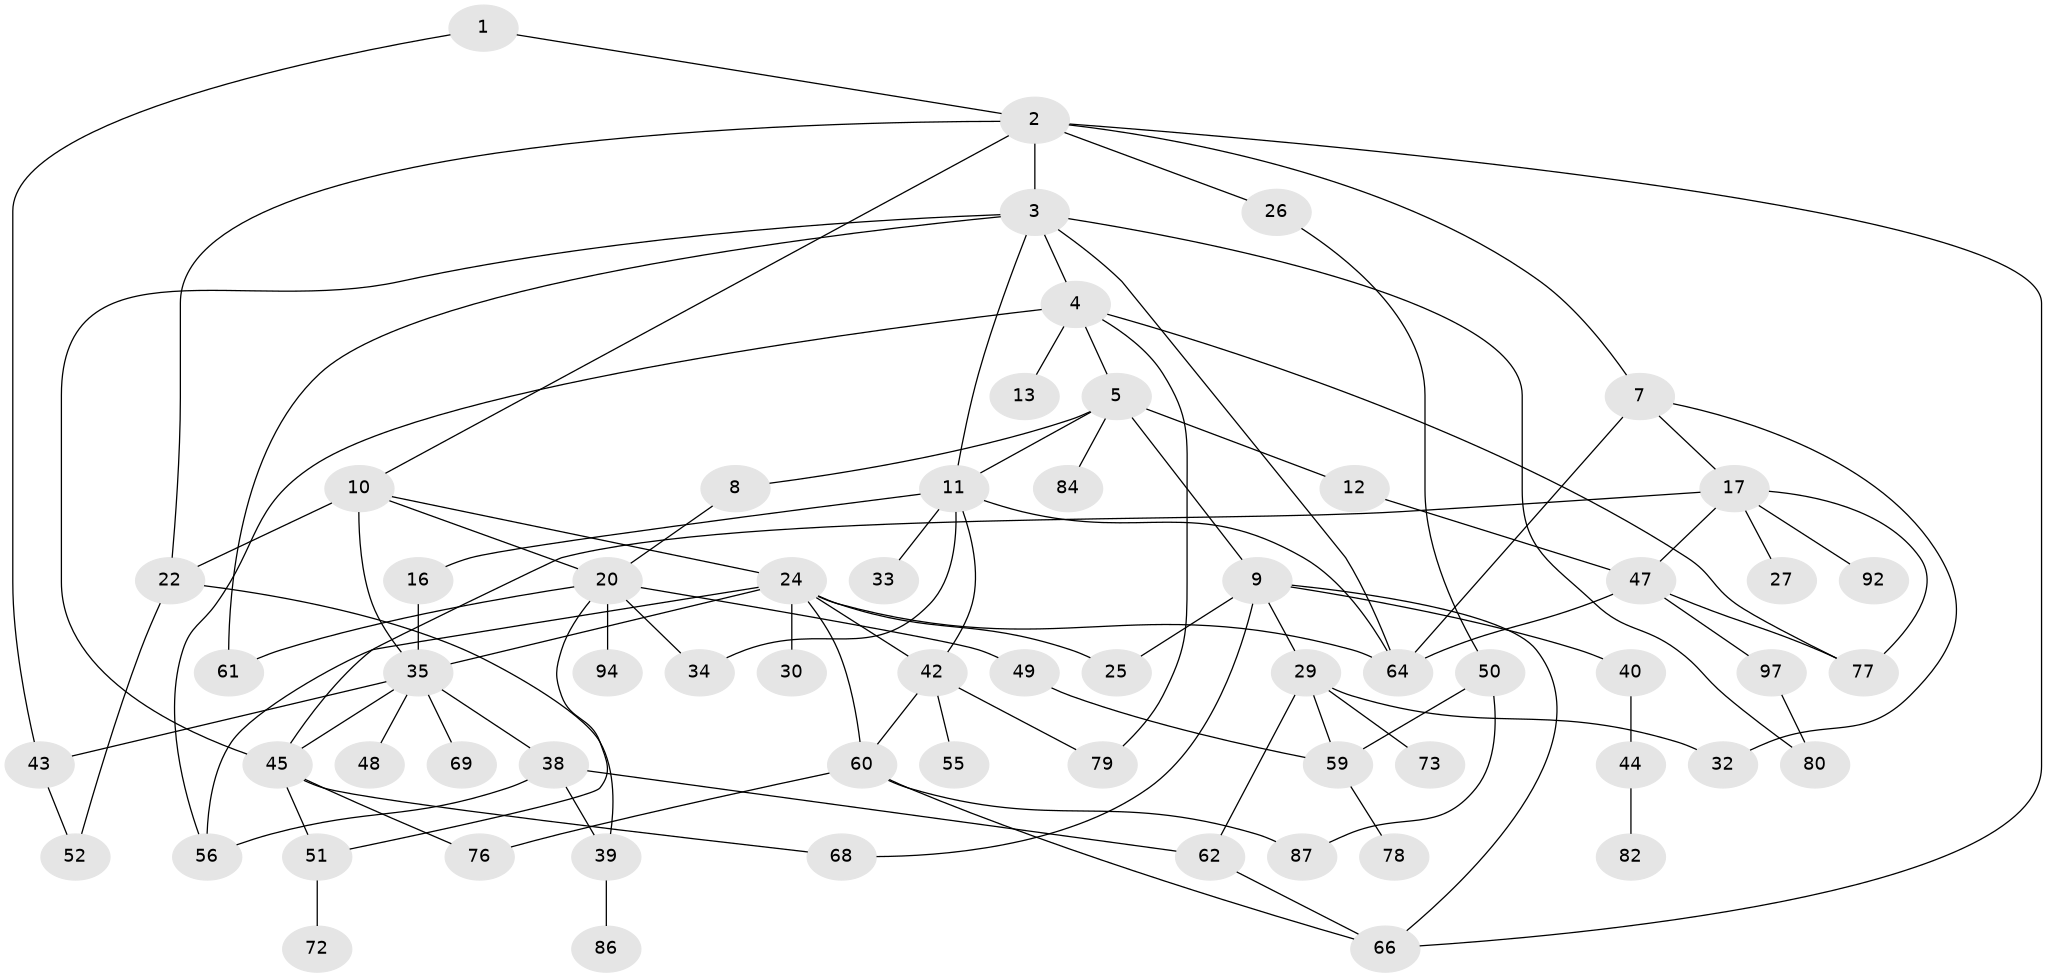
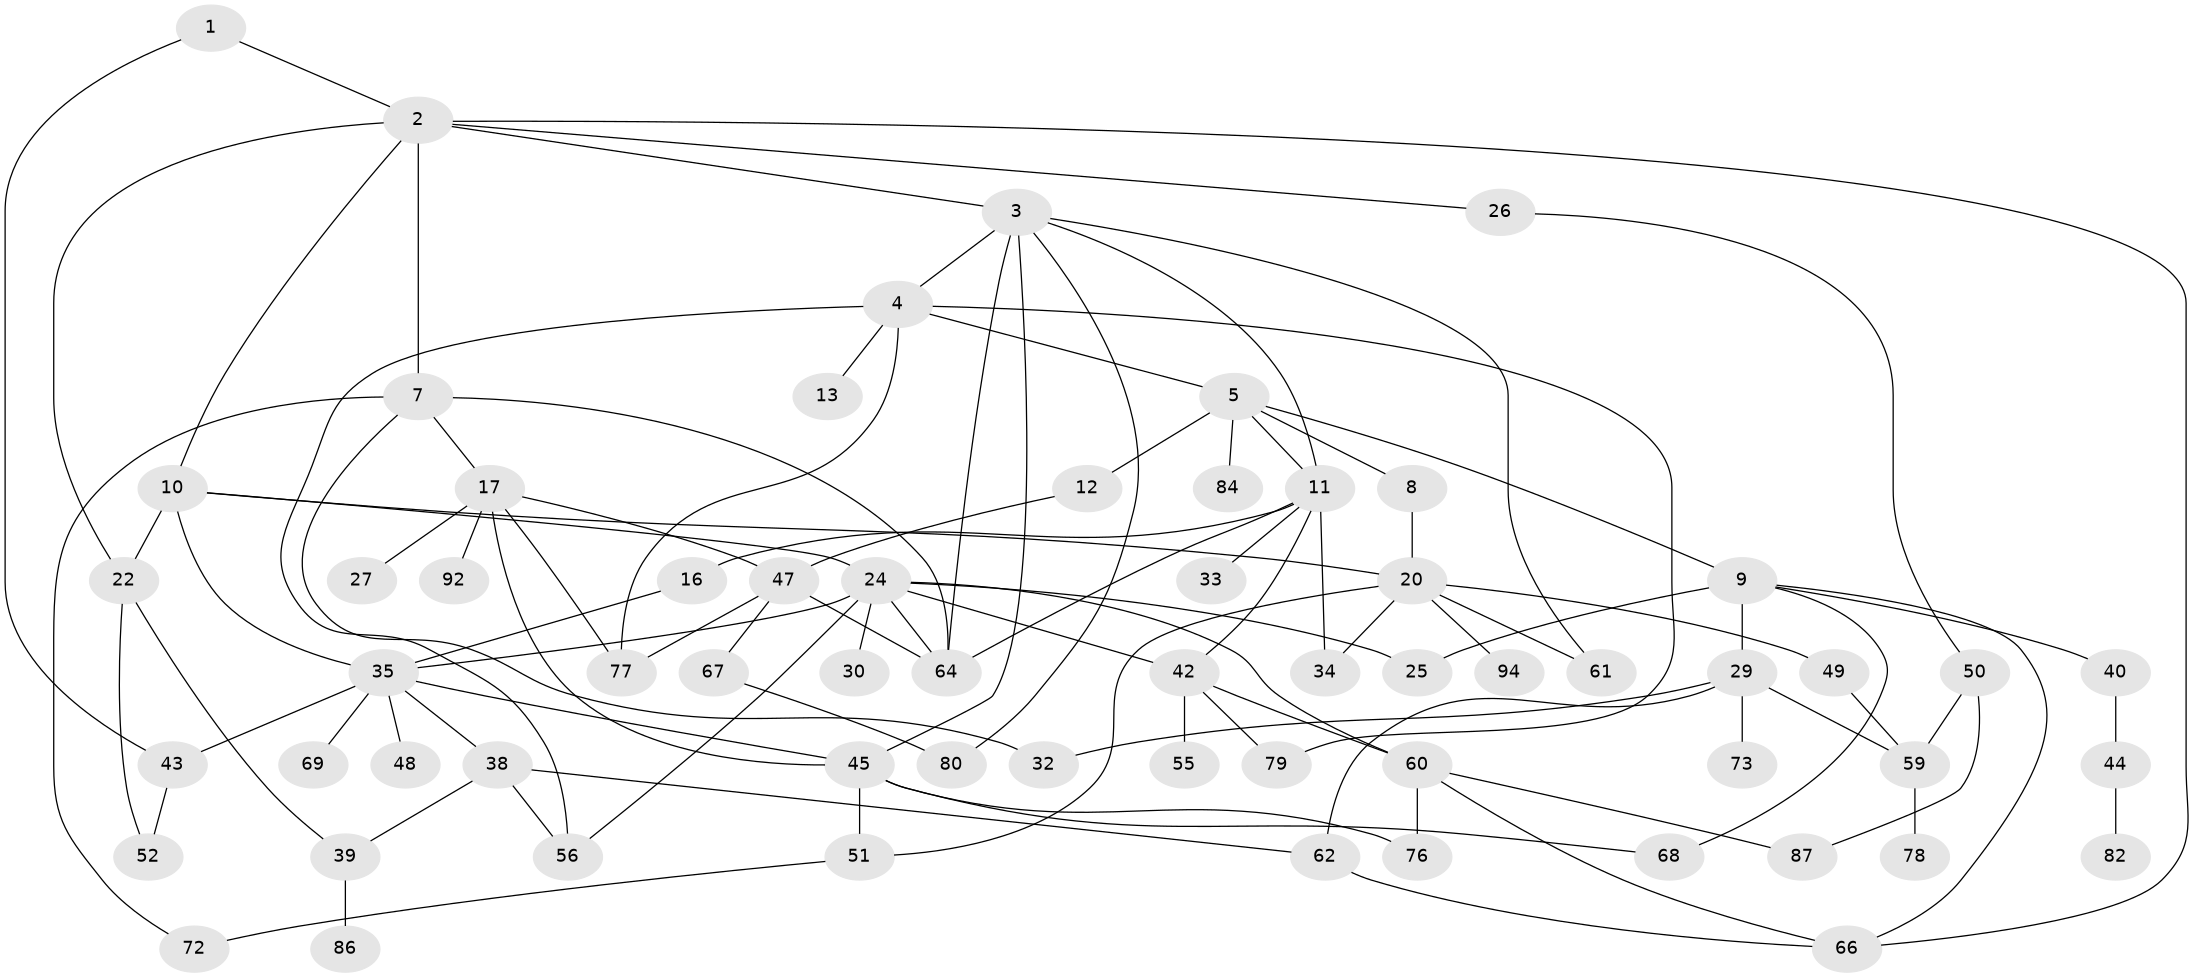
edge "7" -- "72": added
node "97": label "97" -> "67"
